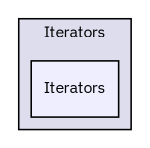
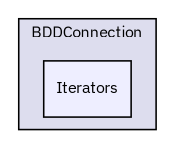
cluster "Iterators": label "Iterators" -> "BDDConnection"
